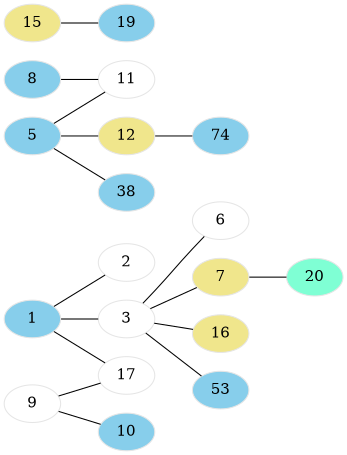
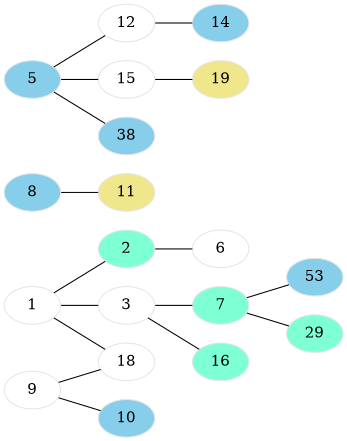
node "15": fillcolor khaki -> white
node "19": fillcolor skyblue -> khaki
node "11": fillcolor white -> khaki
edge "11" -- "5": now "15" -- "5"
node "12": fillcolor khaki -> white
node "74": label "74" -> "14"
node "2": fillcolor white -> aquamarine
edge "6" -- "3": now "6" -- "2"
node "7": fillcolor khaki -> aquamarine
node "20": label "20" -> "29"
node "1": fillcolor skyblue -> white
node "16": fillcolor khaki -> aquamarine
edge "3" -- "53": now "7" -- "53"
node "17": label "17" -> "18"
